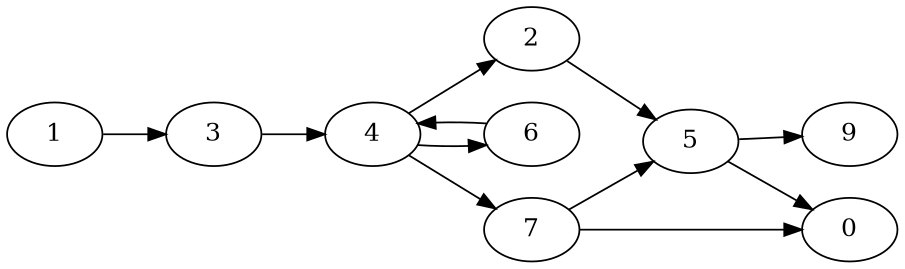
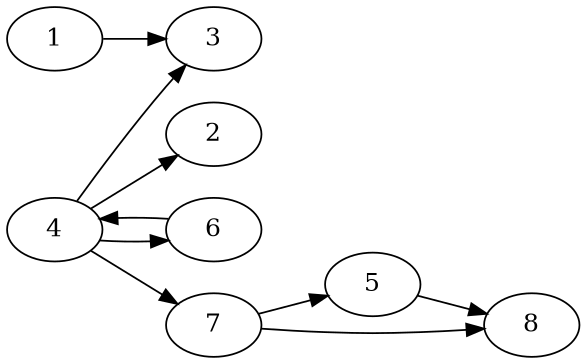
edge "2" -> "5": removed
edge "3" -> "4": reversed
node "9": removed
node "0": label "0" -> "8"
